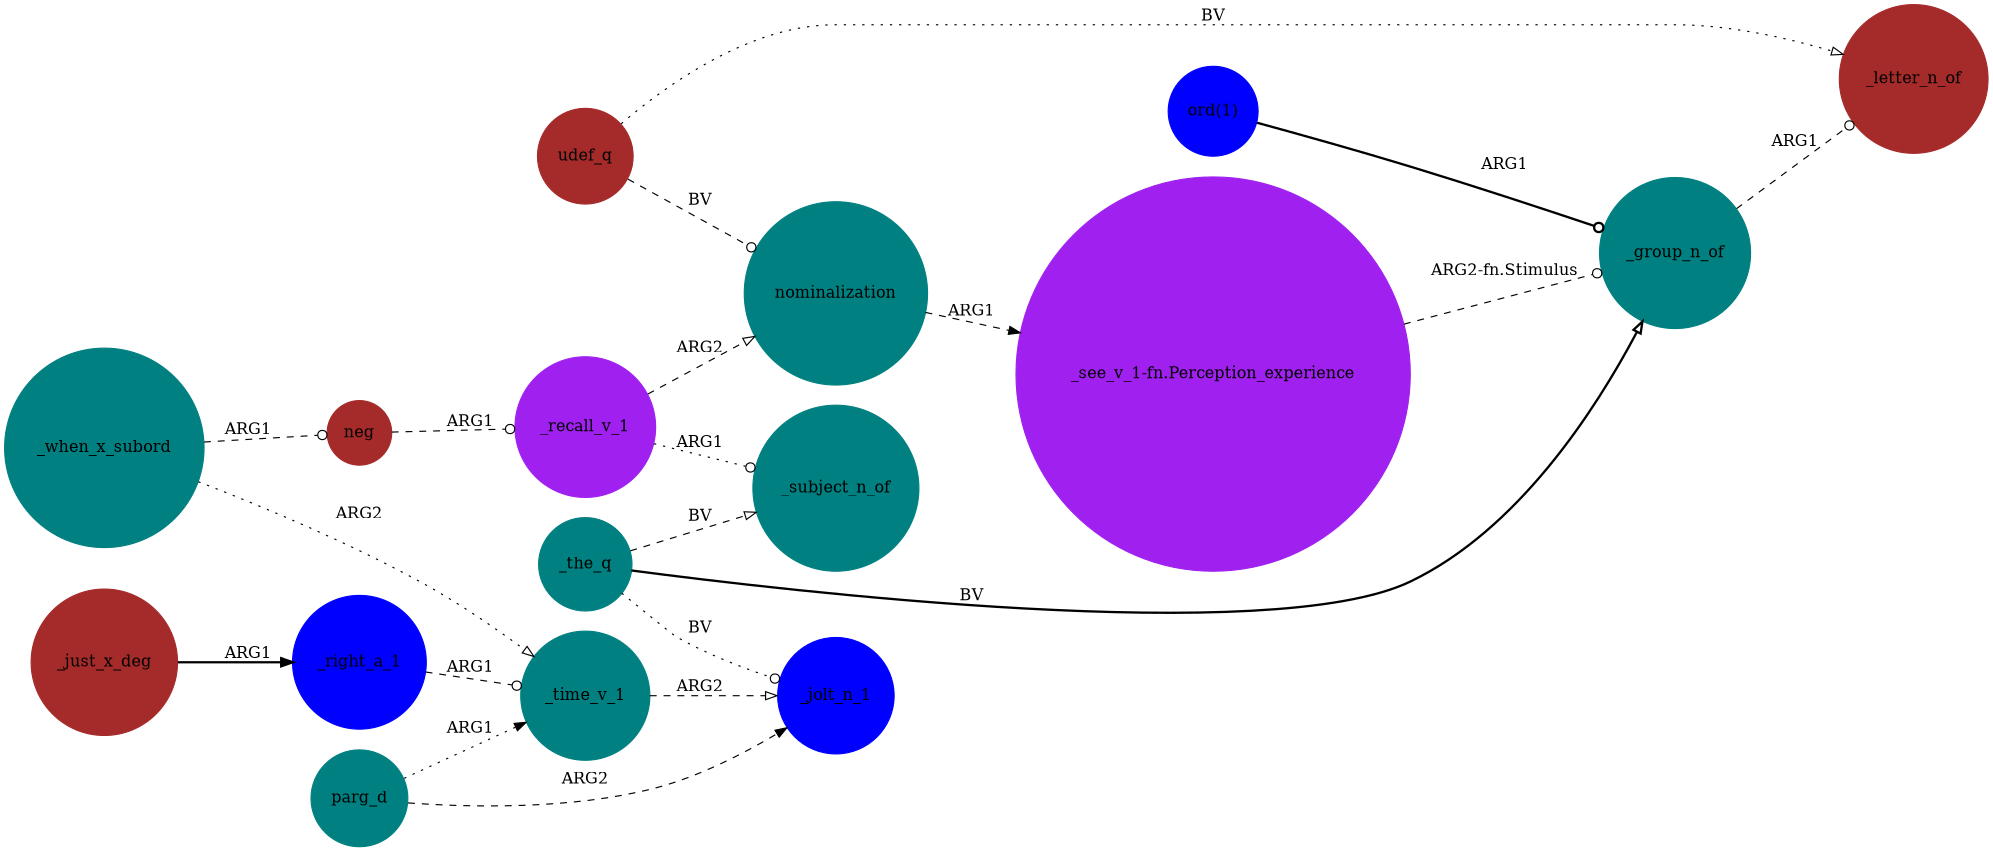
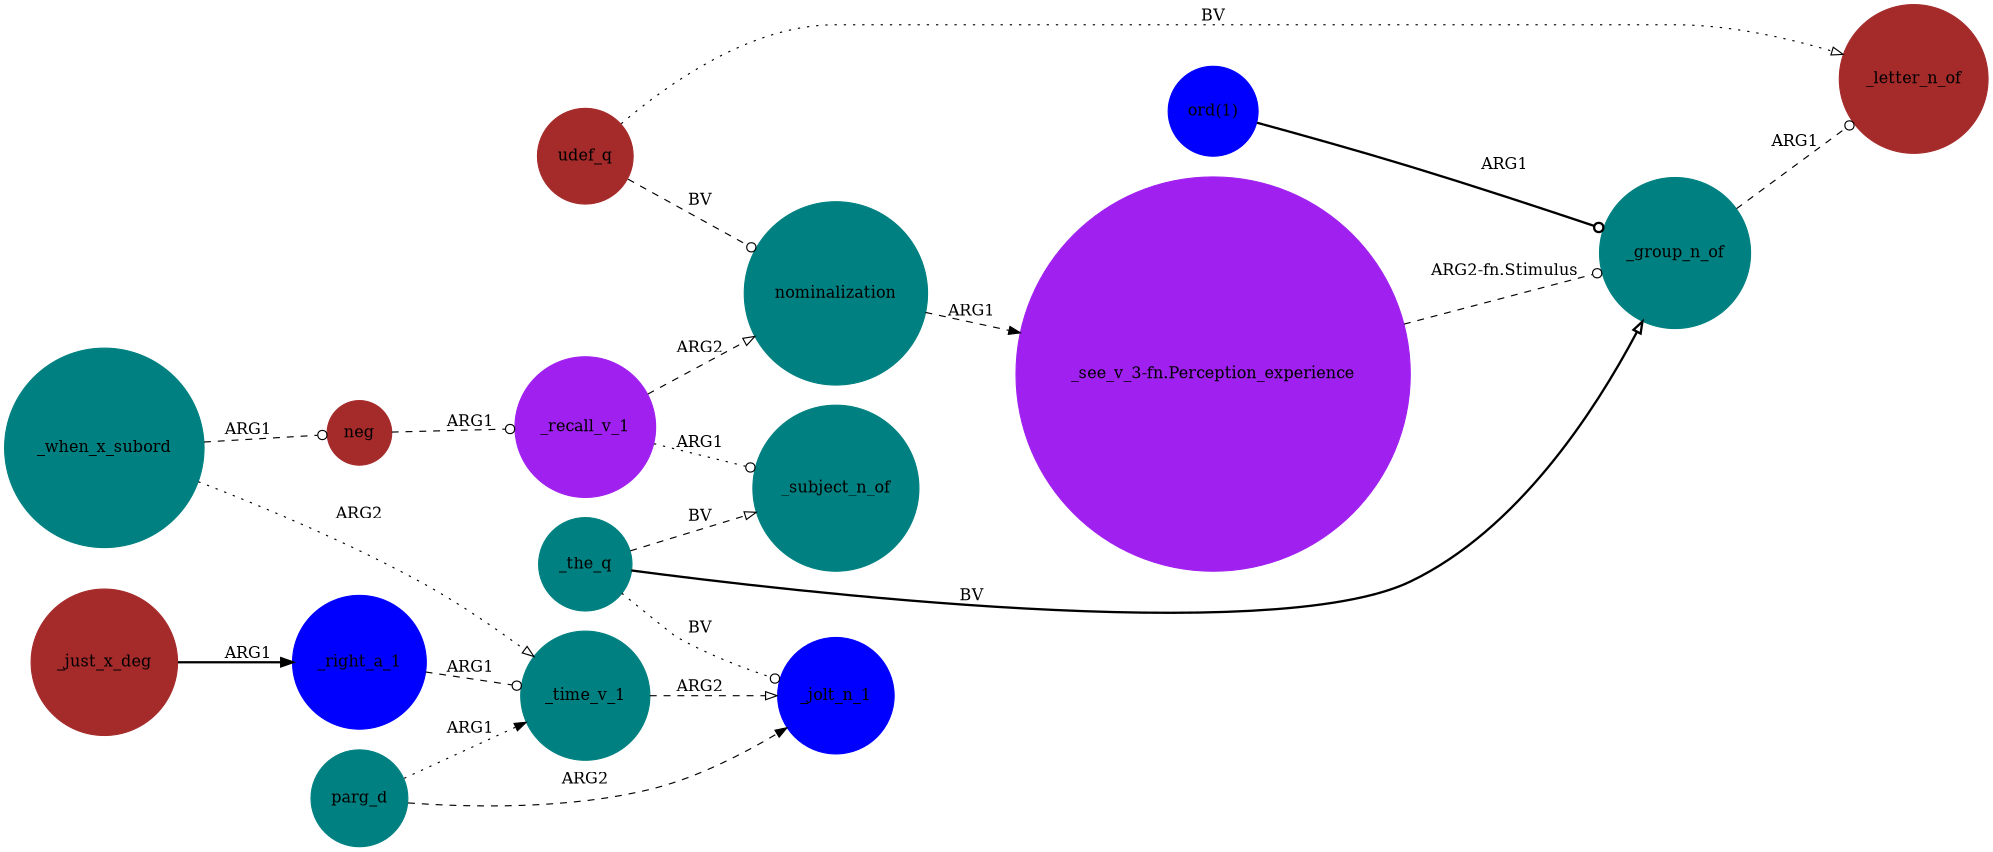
node "_see_v_1-fn.Perception_experience": label "_see_v_1-fn.Perception_experience" -> "_see_v_3-fn.Perception_experience"
